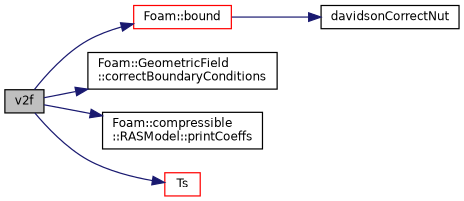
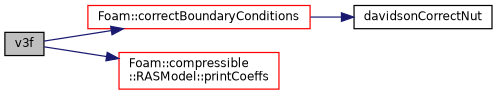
node "Foam::bound": label "Foam::bound" -> "Foam::correctBoundaryConditions"
node "Foam::GeometricField ::correctBoundaryConditions": removed
node "v2f": label "v2f" -> "v3f"
node "Foam::compressible ::RASModel::printCoeffs": color black -> red
node "Ts": removed
